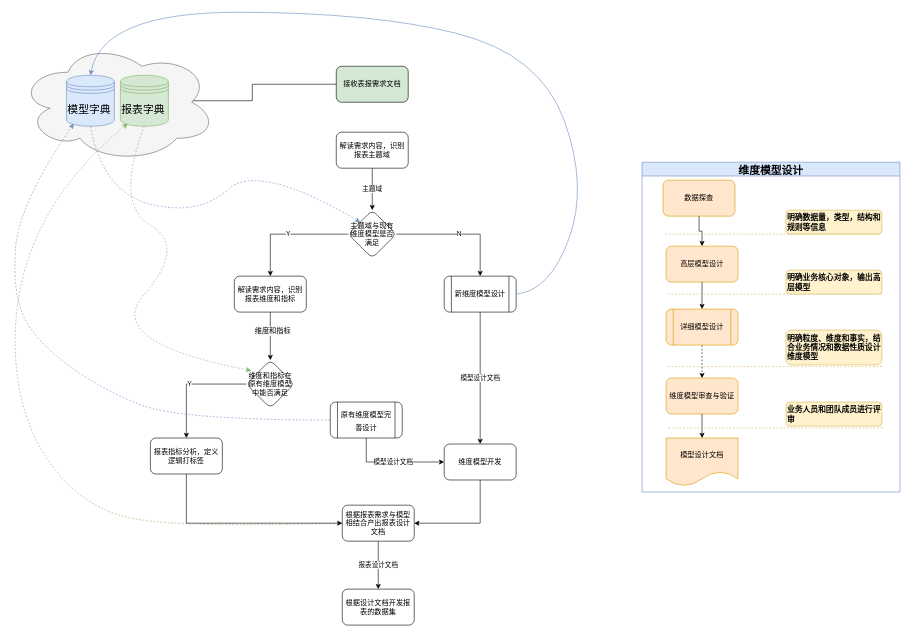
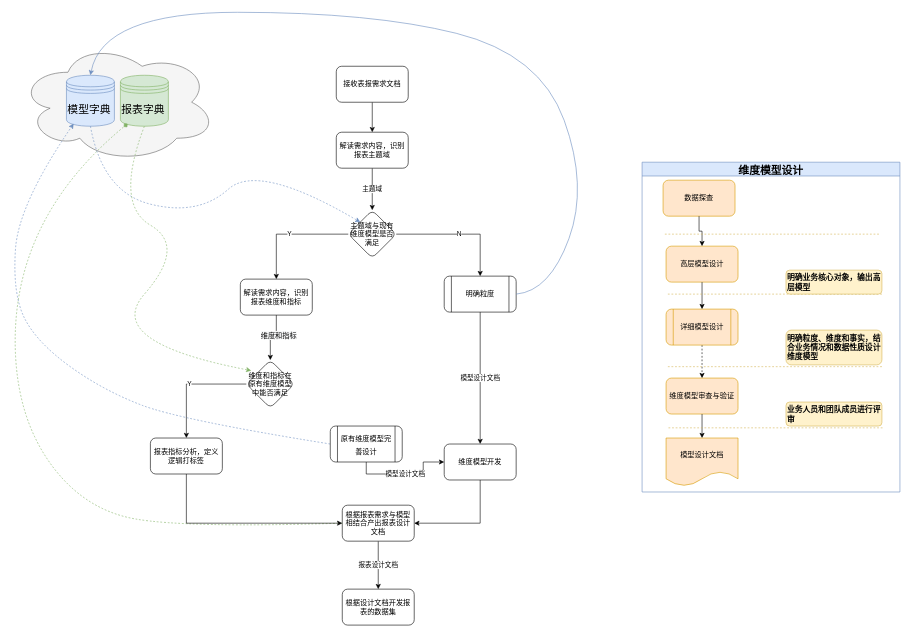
edge "接收表报需求文档" -> "报表字典": now "接收表报需求文档" -> "解读需求内容，识别报表主题域"
node "接收表报需求文档": fillcolor #d5e8d4 -> #ffffff
edge "根据报表需求与模型相结合产出报表设计文档" -> "报表字典": arrowhead classic -> diamond
node "明确数据量，类型，结构和规则等信息": removed
node "解读需求内容，识别报表维度和指标": moved (270, 294) -> (276, 297)
node "新维度模型设计": label "新维度模型设计" -> "明确粒度"
node "原有维度模型完善设计": moved (366, 420) -> (366, 444)
